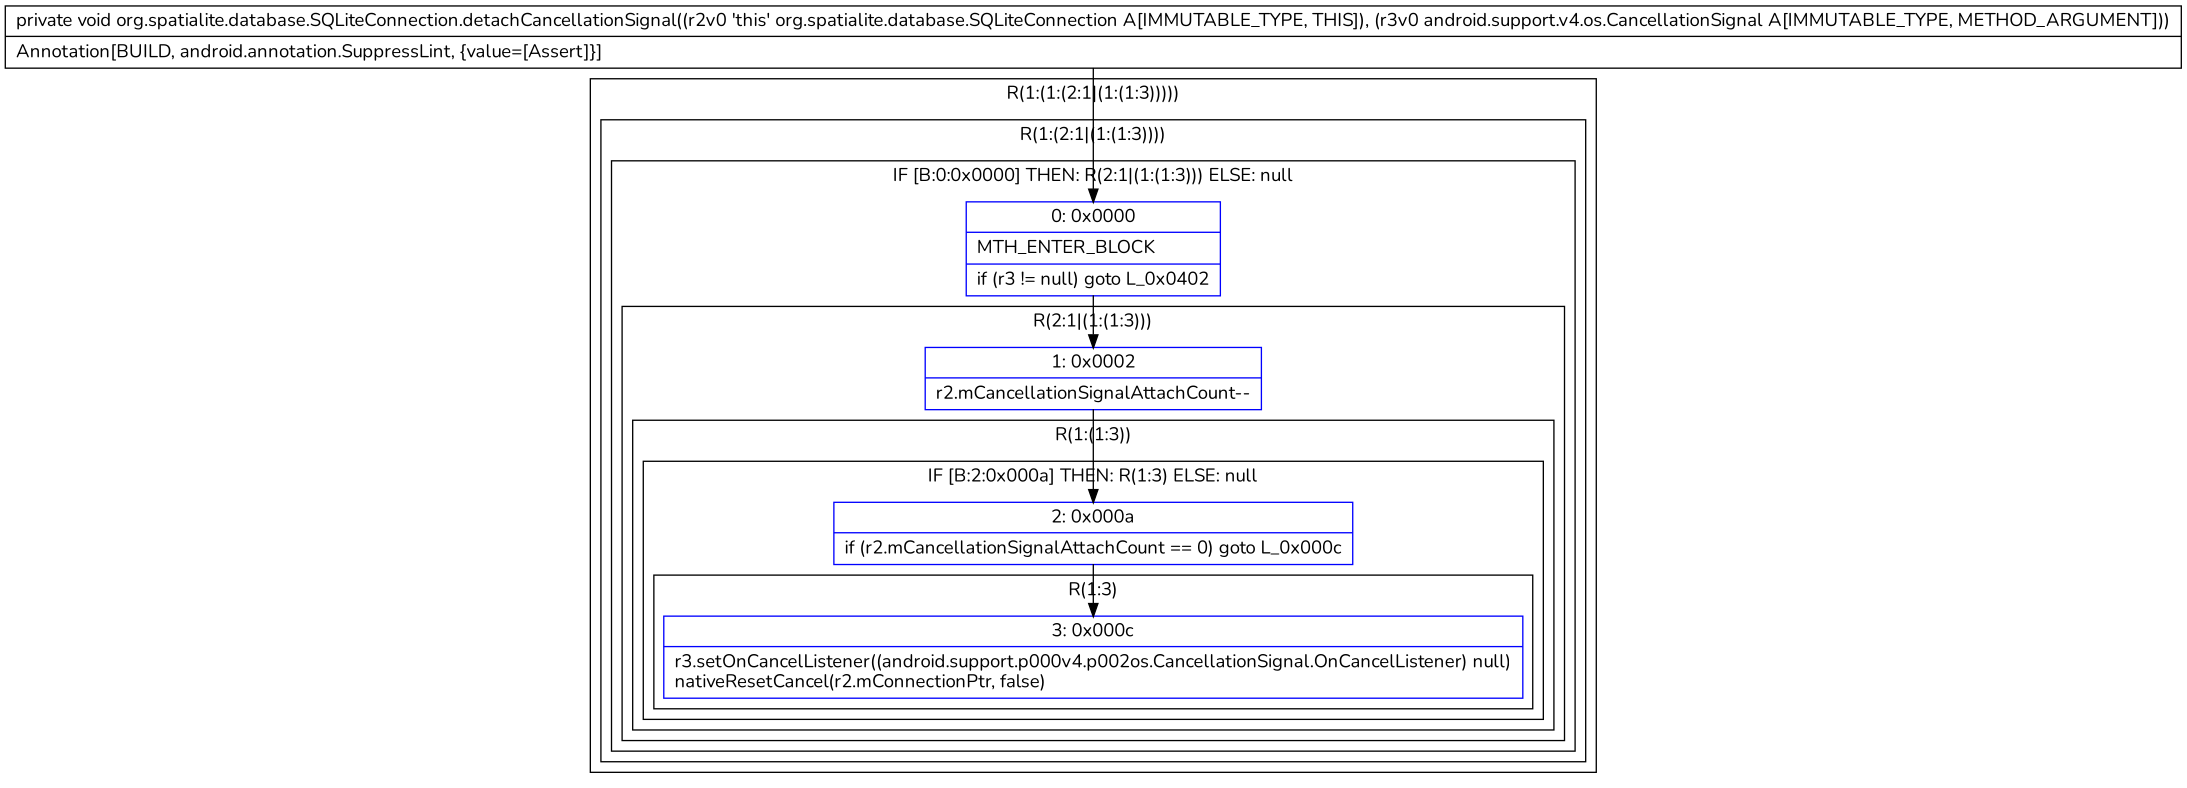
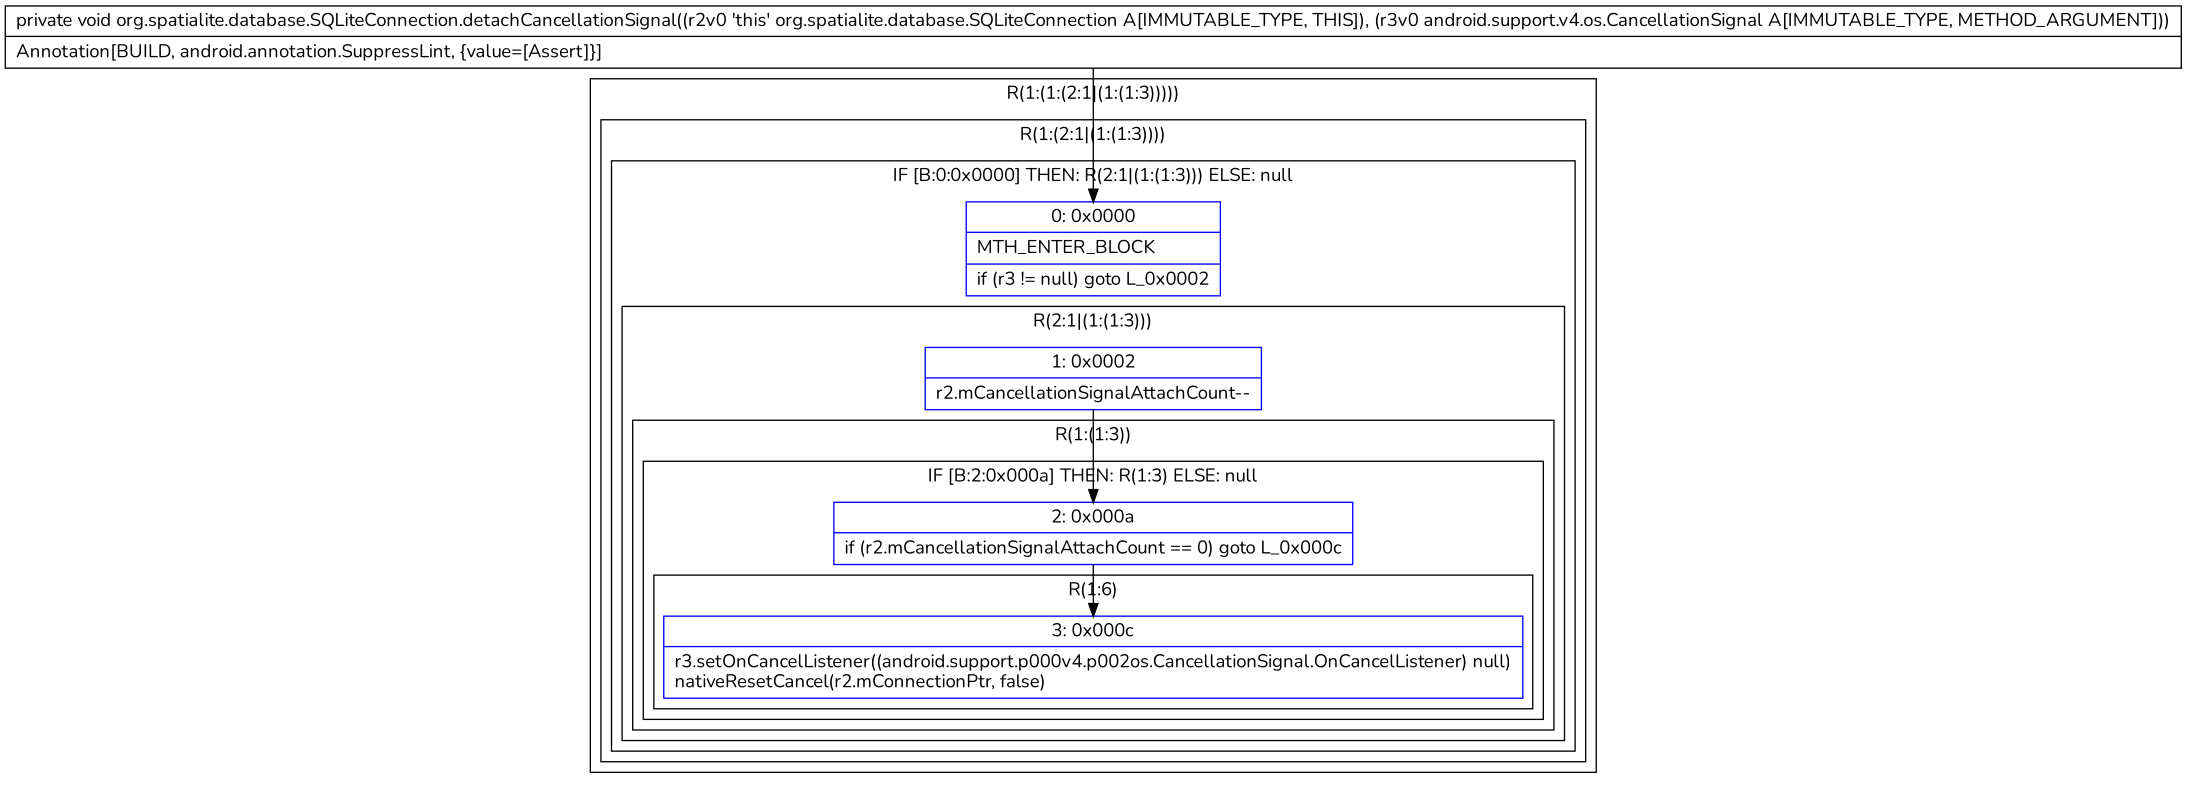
node "0: 0x0000": text "if (r3 != null) goto L_0x0402" -> "if (r3 != null) goto L_0x0002"
edge "0: 0x0000" -> "1: 0x0002": removed
cluster "R(1:3)": label "R(1:3)" -> "R(1:6)"
